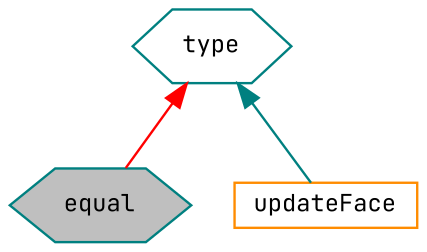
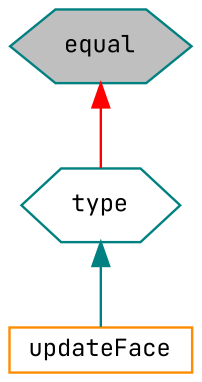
edge "equal" -> "type": reversed
